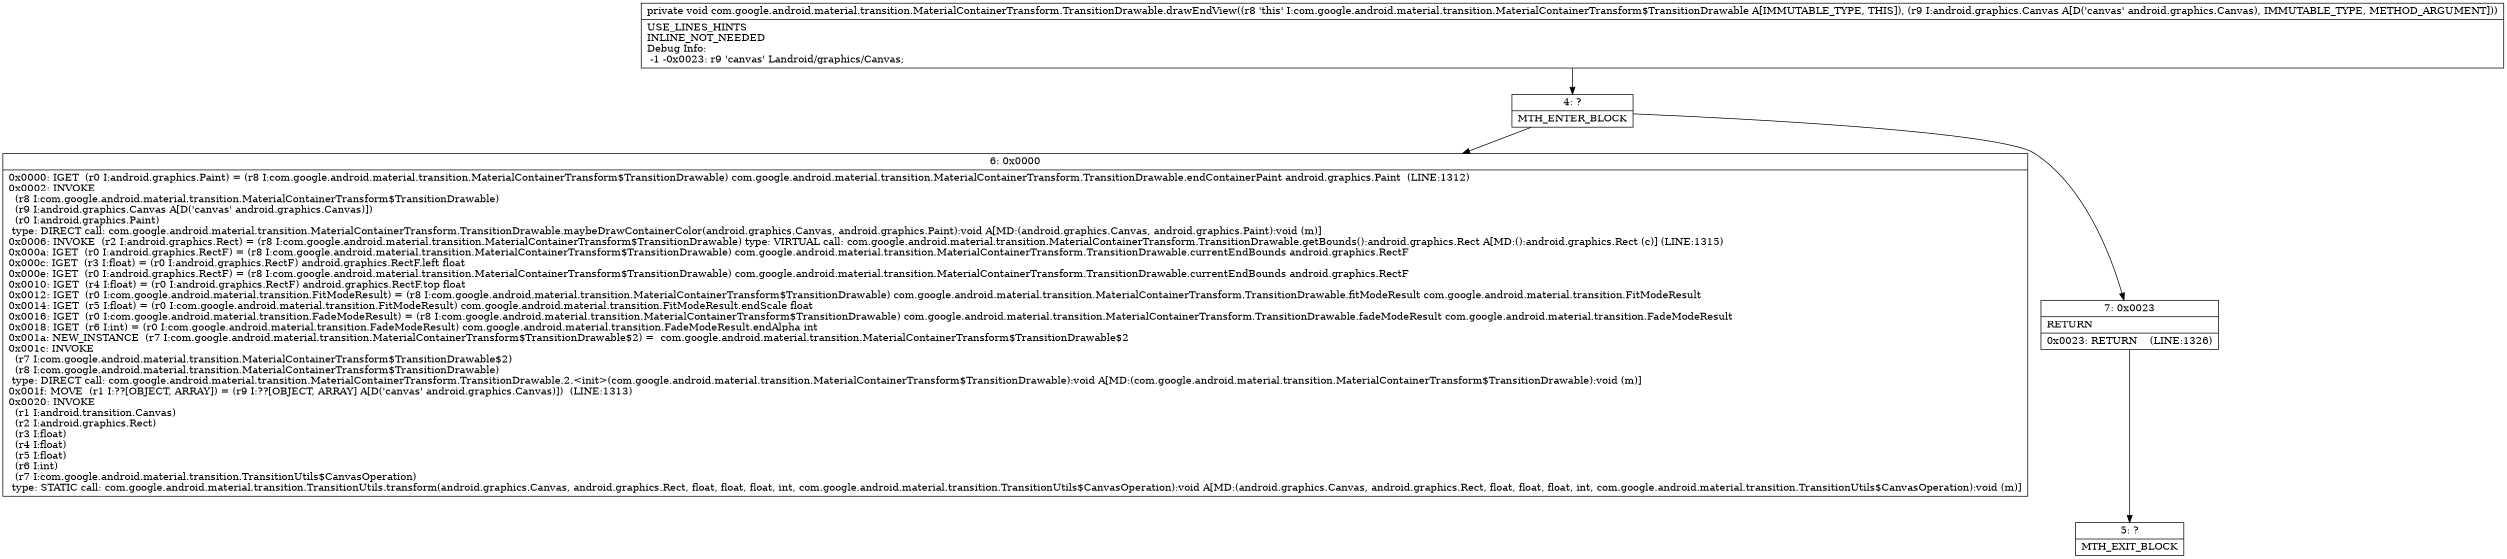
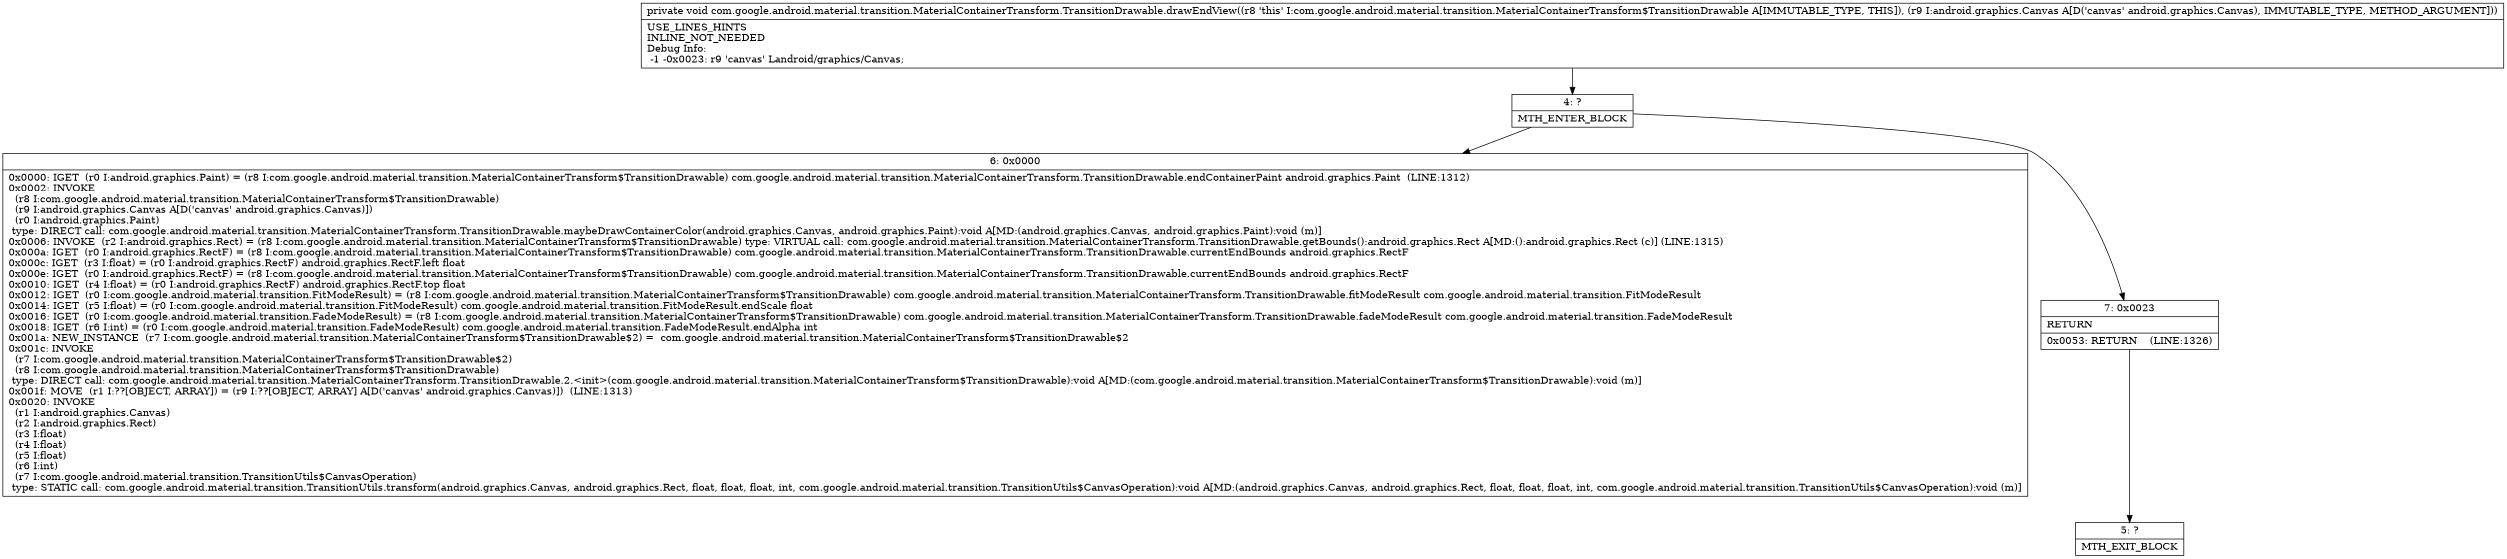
node "7: 0x0023": text "0x0023: RETURN    (LINE:1326)" -> "0x0053: RETURN    (LINE:1326)"
node "6: 0x0000": text "(r1 I:android.transition.Canvas)" -> "(r1 I:android.graphics.Canvas)"
